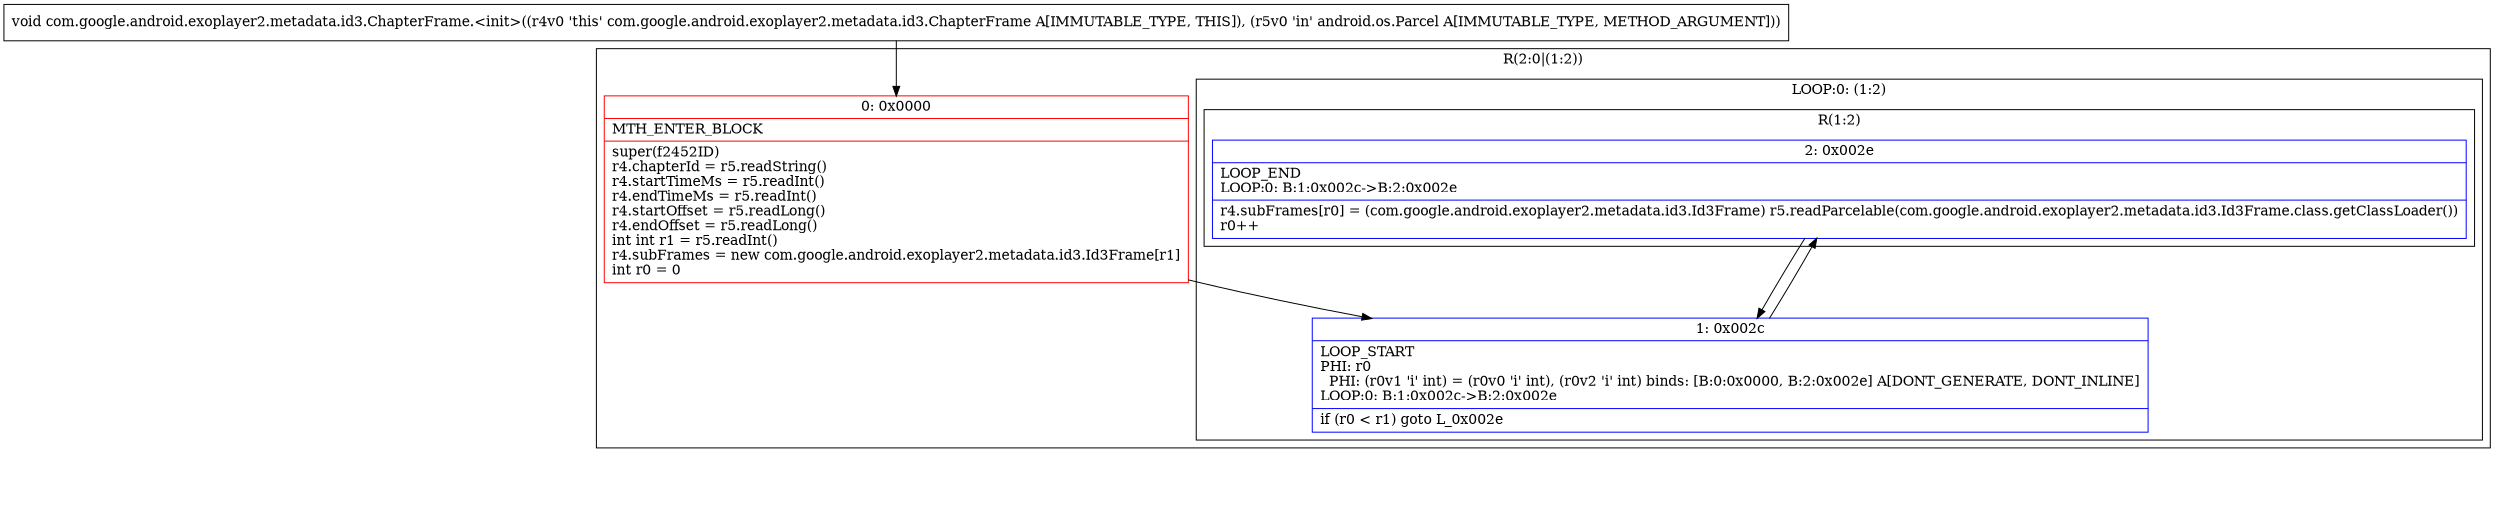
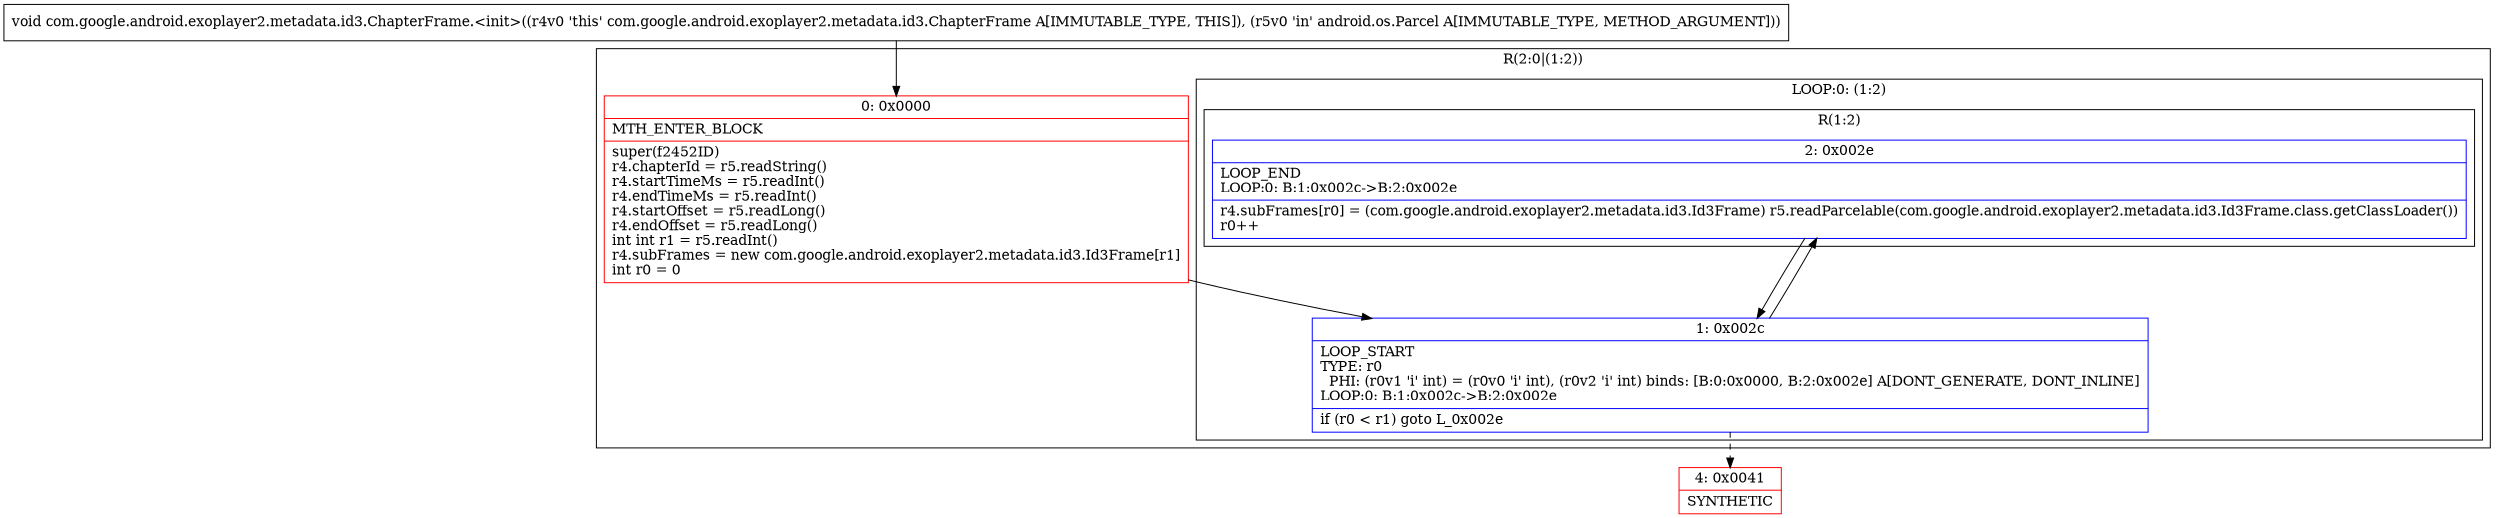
node "1: 0x002c": text "PHI: r0" -> "TYPE: r0"
node "4: 0x0041": added
